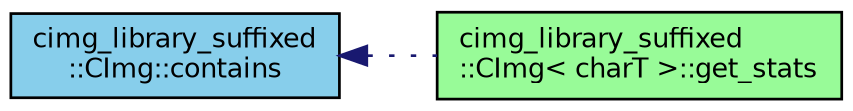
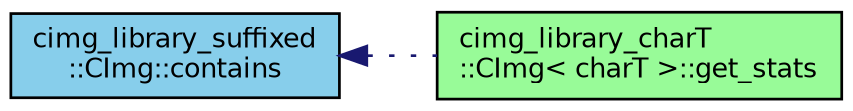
node "cimg_library_suffixed ::CImg< charT >::get_stats": label "cimg_library_suffixed ::CImg< charT >::get_stats" -> "cimg_library_charT ::CImg< charT >::get_stats"
